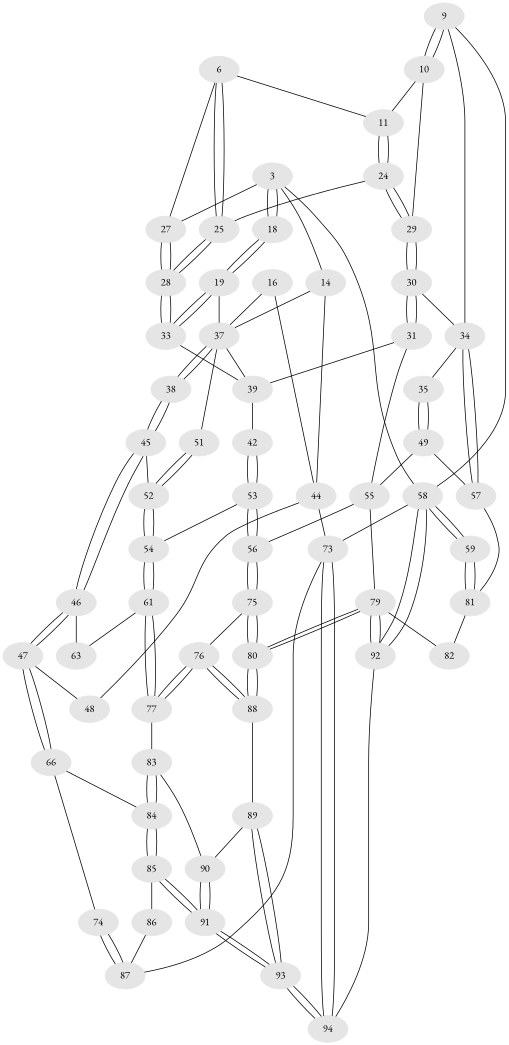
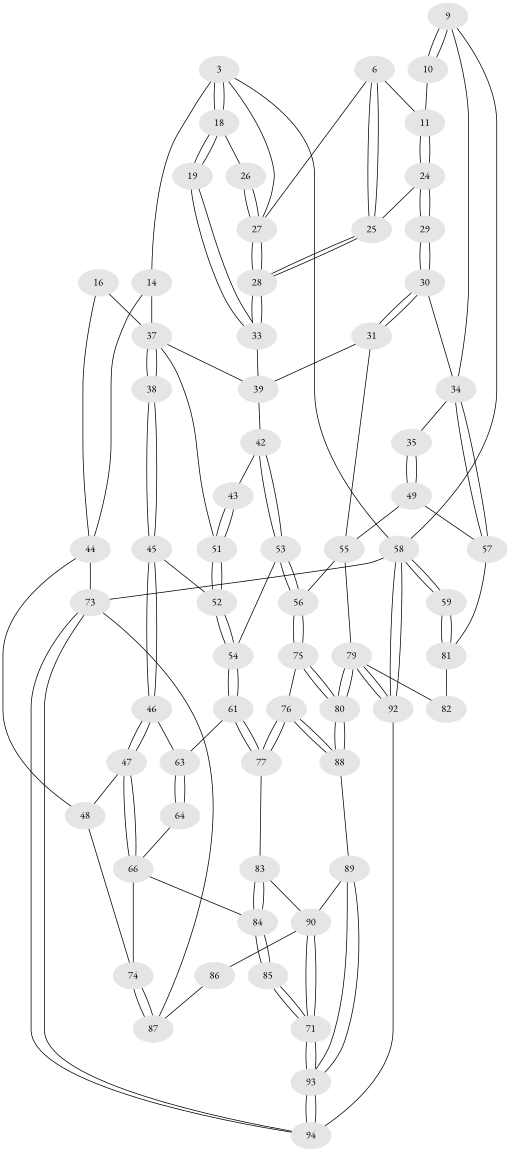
edge "10" -- "29": removed
node "26": added
edge "19" -- "37": removed
node "43": added
node "64": added
edge "48" -- "74": added
edge "85" -- "86": now "90" -- "86"
node "91": label "91" -> "71"
